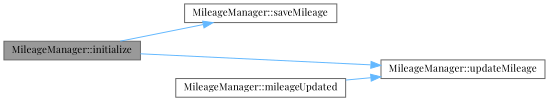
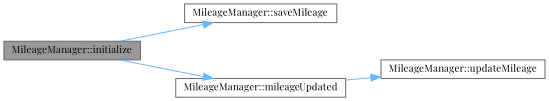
edge "MileageManager::initialize" -> "MileageManager::updateMileage": now "MileageManager::initialize" -> "MileageManager::mileageUpdated"
